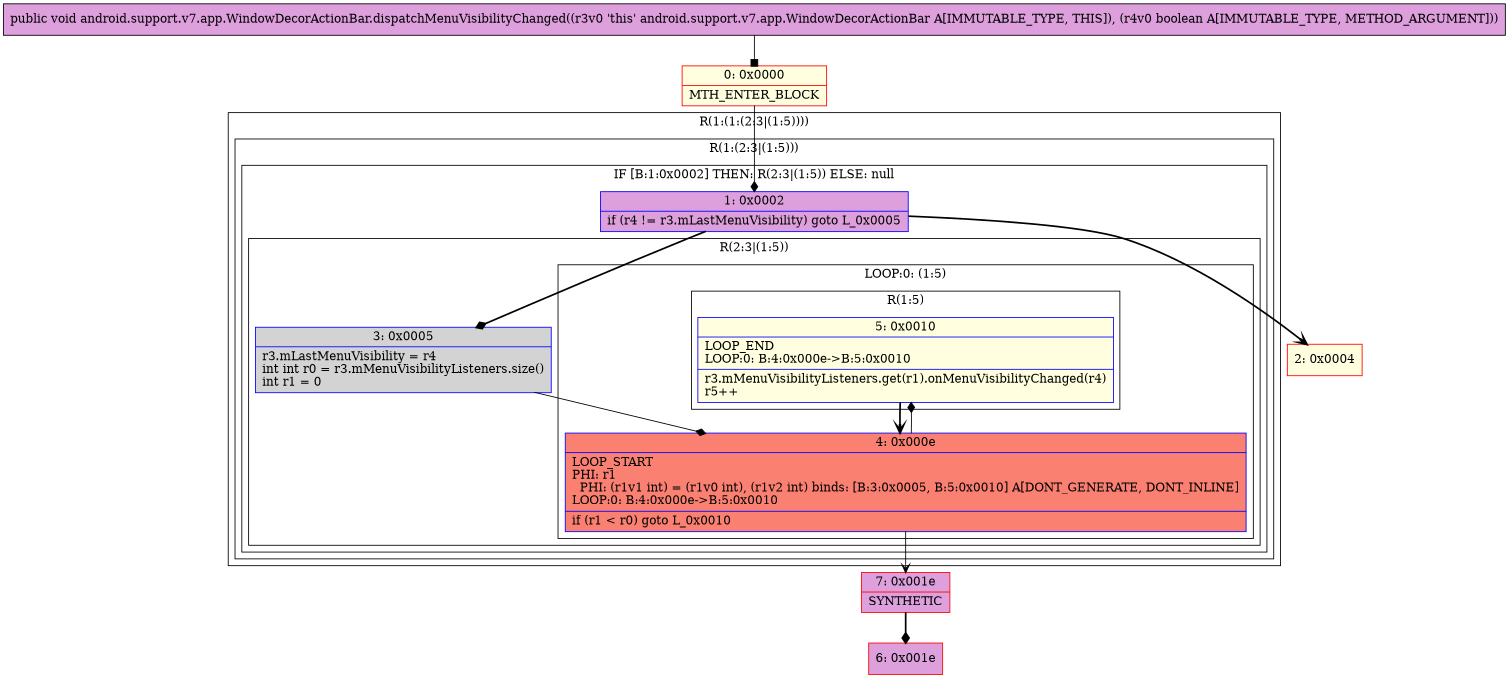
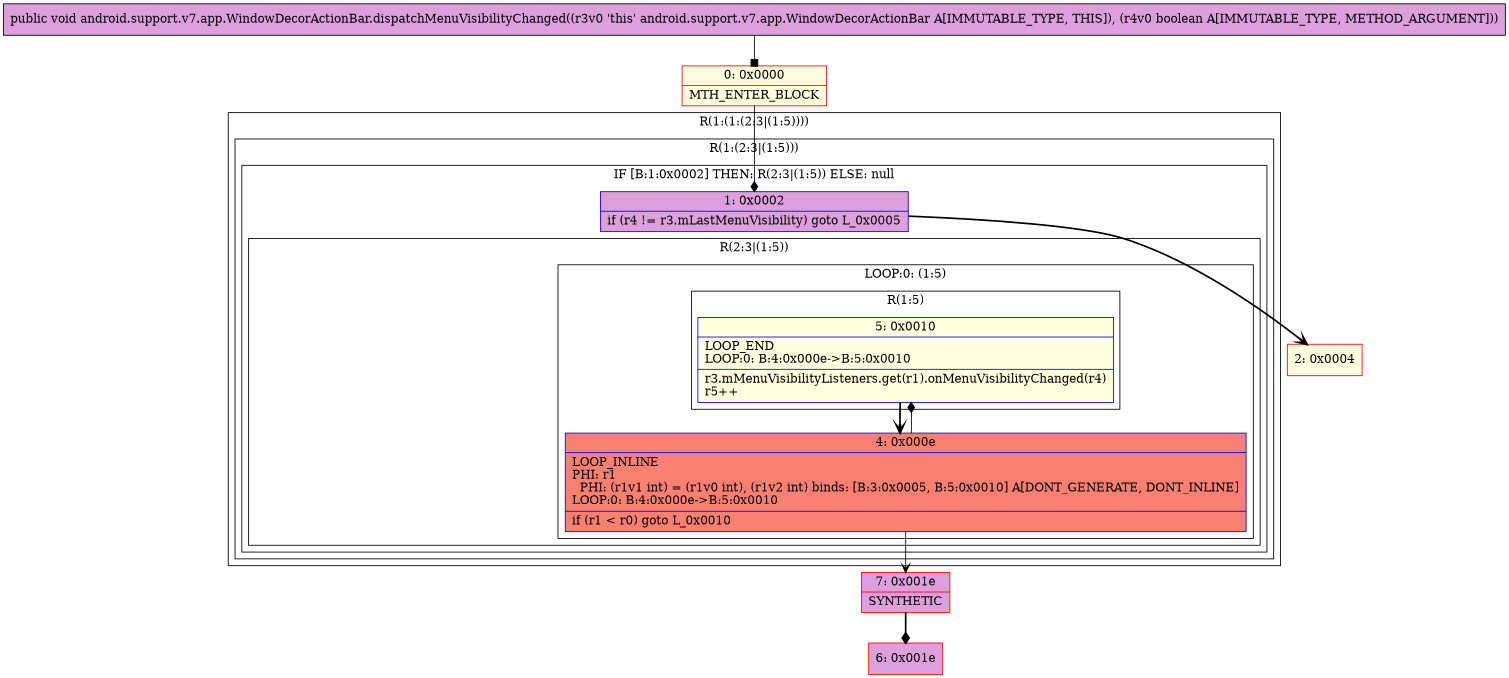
node "3: 0x0005": removed
node "4: 0x000e": text "LOOP_START" -> "LOOP_INLINE"
